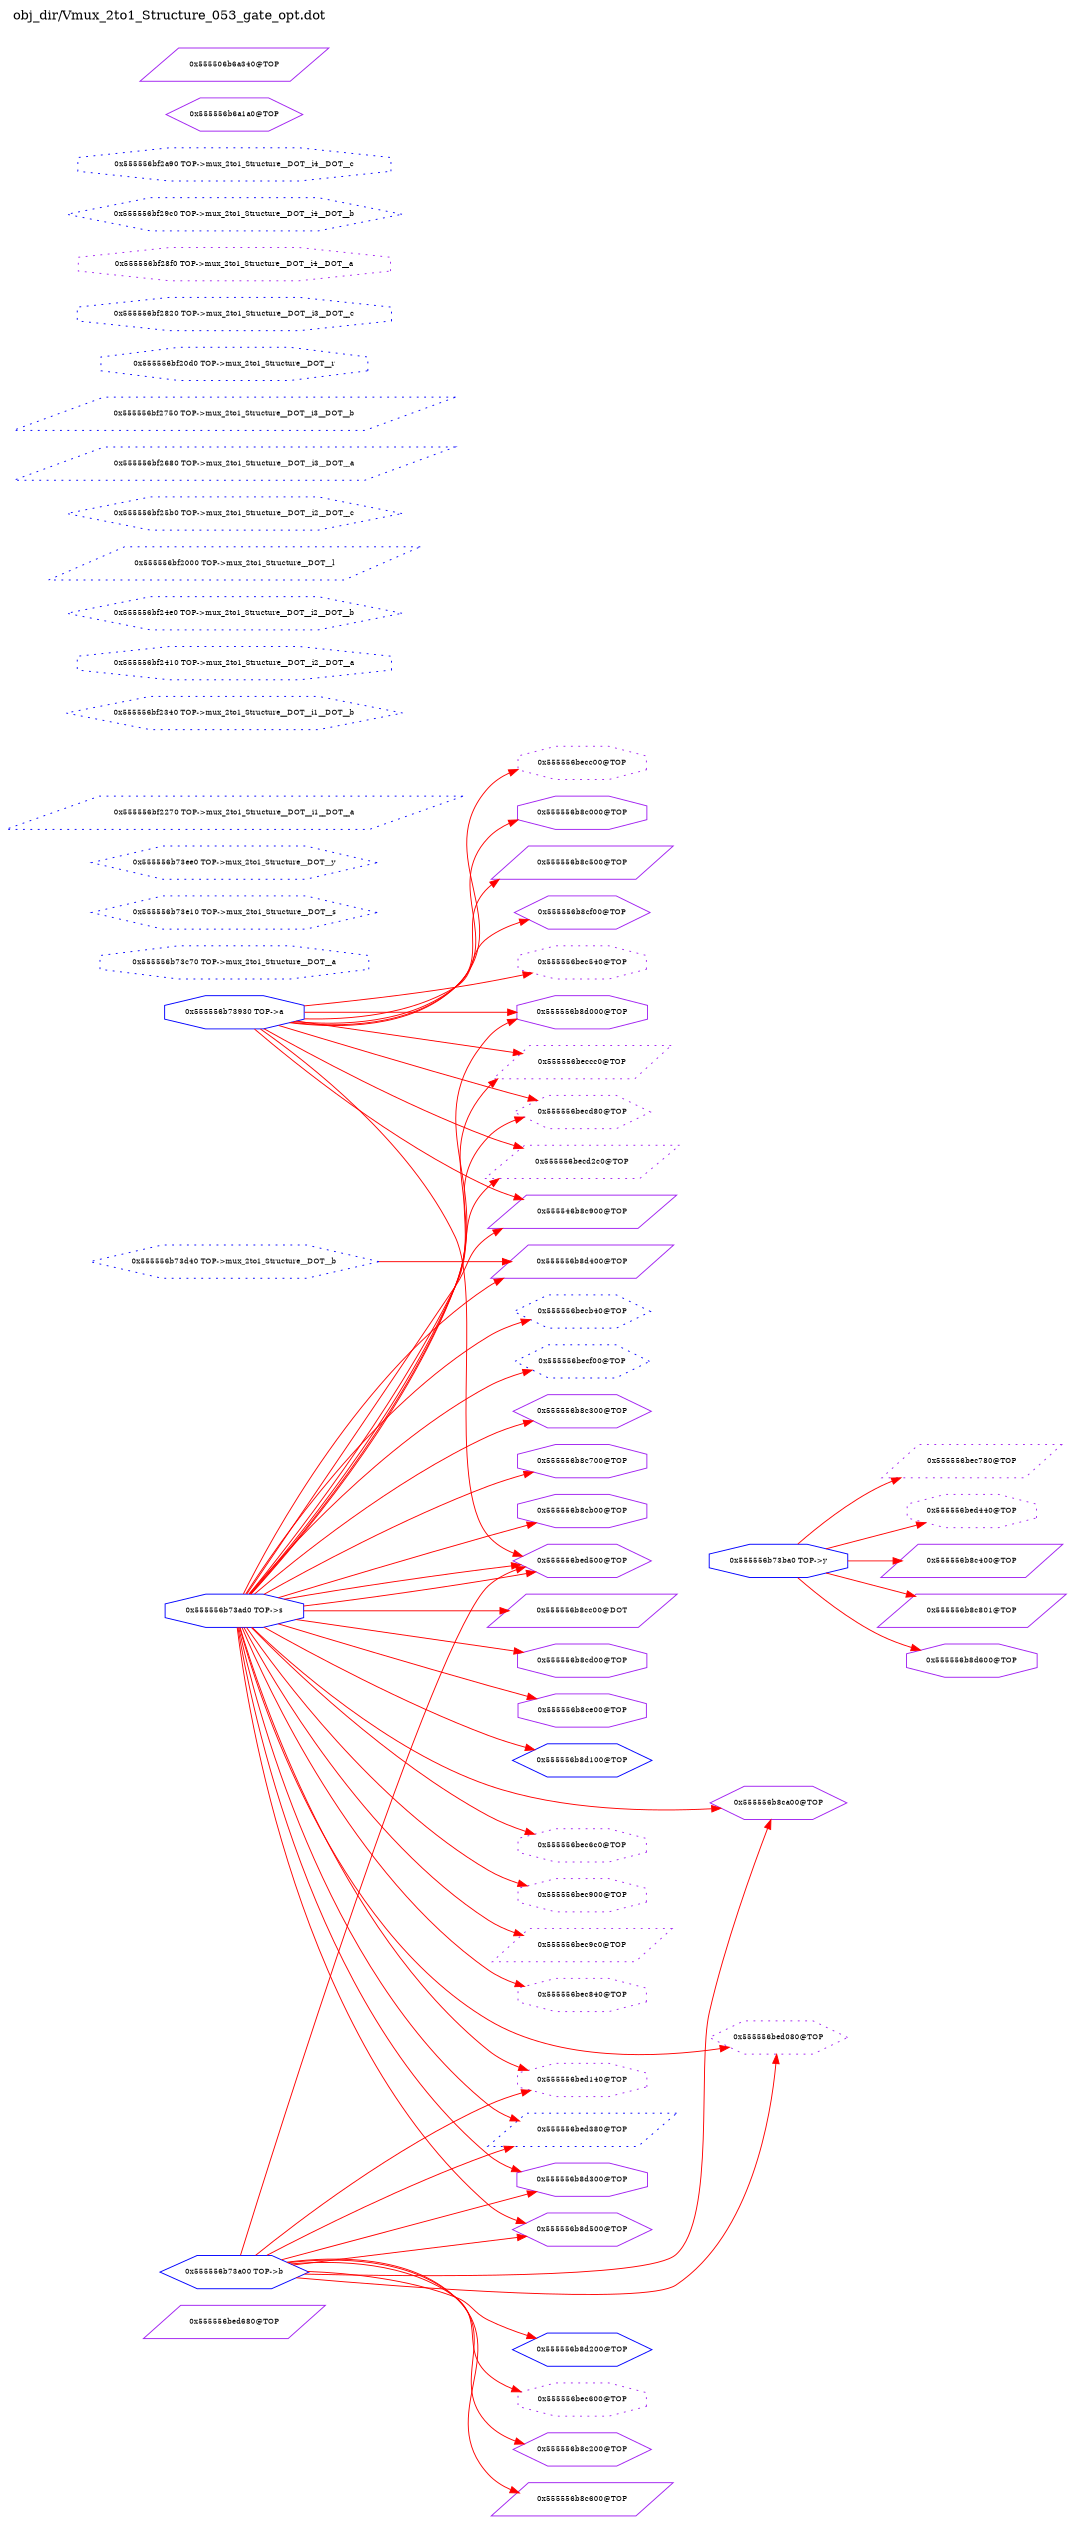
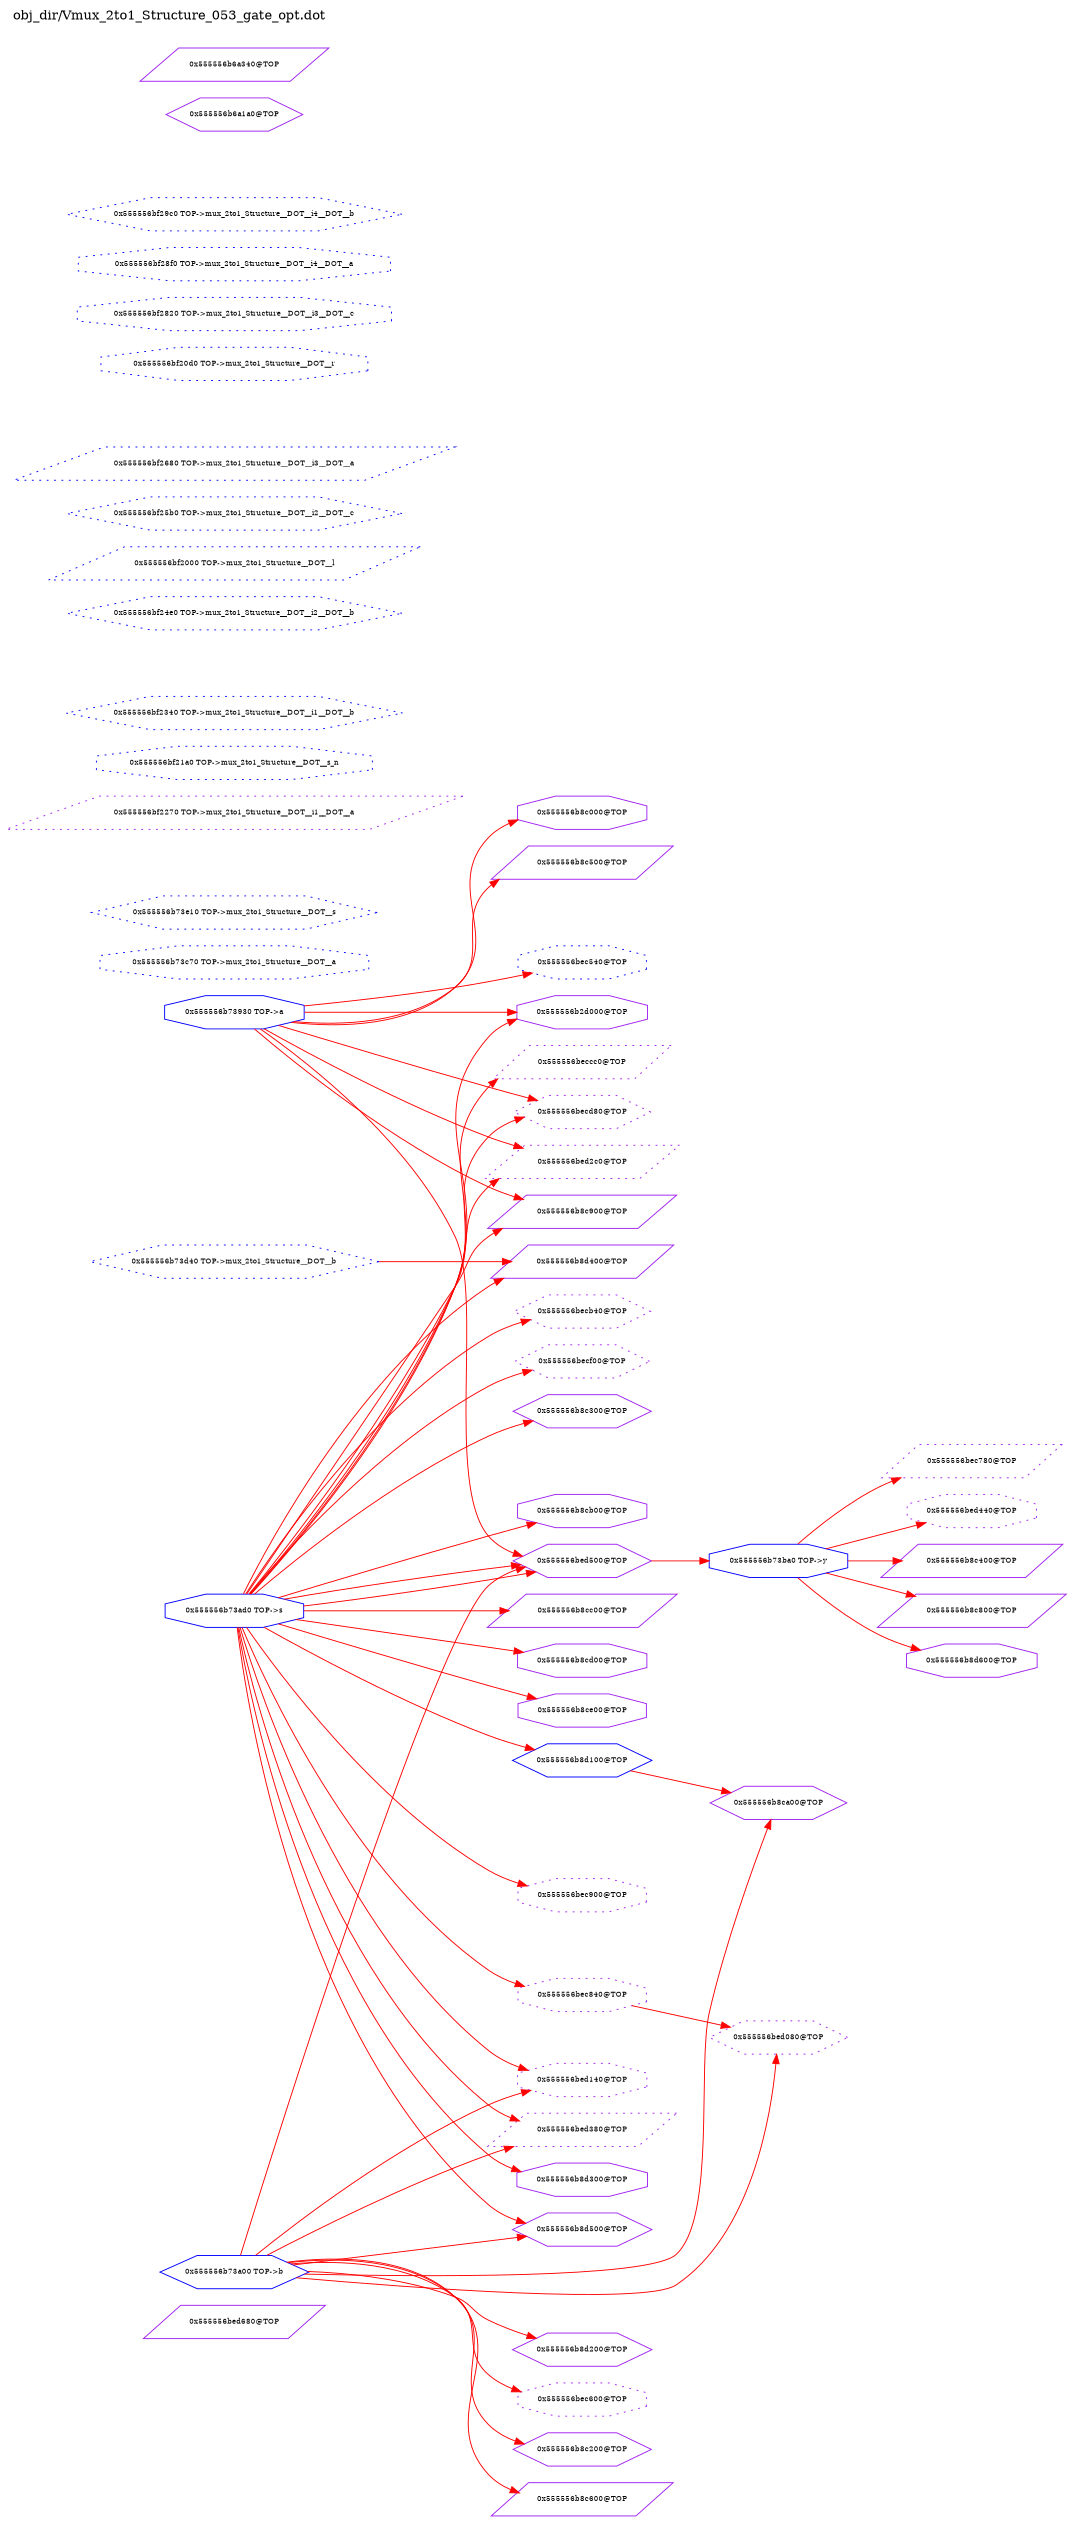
node "0x555506b6a340@TOP": label "0x555506b6a340@TOP" -> "0x555556b6a340@TOP"
node "0x555556bf2a90 TOP->mux_2to1_Structure__DOT__i4__DOT__c": removed
node "0x555556bf28f0 TOP->mux_2to1_Structure__DOT__i4__DOT__a": color purple -> blue
node "0x555556bf2750 TOP->mux_2to1_Structure__DOT__i3__DOT__b": removed
node "0x555556bf2410 TOP->mux_2to1_Structure__DOT__i2__DOT__a": removed
node "0x555556bf21a0 TOP->mux_2to1_Structure__DOT__s_n": added
node "0x555556becc00@TOP": removed
node "0x555556bf2270 TOP->mux_2to1_Structure__DOT__i1__DOT__a": color blue -> purple
node "0x555556b73ee0 TOP->mux_2to1_Structure__DOT__y": removed
node "0x555556b8cf00@TOP": removed
node "0x555556bec540@TOP": color purple -> blue
node "0x555556b8d000@TOP": label "0x555556b8d000@TOP" -> "0x555556b2d000@TOP"
edge "0x555556b73930 TOP->a" -> "0x555556beccc0@TOP": removed
node "0x555556becd2c0@TOP": label "0x555556becd2c0@TOP" -> "0x555556bed2c0@TOP"
node "0x555546b8c900@TOP": label "0x555546b8c900@TOP" -> "0x555556b8c900@TOP"
node "0x555556becb40@TOP": color blue -> purple
node "0x555556becf00@TOP": color blue -> purple
node "0x555556b8c700@TOP": removed
edge "0x555556bed500@TOP" -> "0x555556b73ba0 TOP->y": added
node "0x555556b8cc00@DOT": label "0x555556b8cc00@DOT" -> "0x555556b8cc00@TOP"
node "0x555556b8c801@TOP": label "0x555556b8c801@TOP" -> "0x555556b8c800@TOP"
edge "0x555556b73ad0 TOP->s" -> "0x555556b8ca00@TOP": now "0x555556b8d100@TOP" -> "0x555556b8ca00@TOP"
node "0x555556bec6c0@TOP": removed
edge "0x555556b73ad0 TOP->s" -> "0x555556bed080@TOP": now "0x555556bec840@TOP" -> "0x555556bed080@TOP"
node "0x555556bec9c0@TOP": removed
node "0x555556bed380@TOP": color blue -> purple
edge "0x555556b73a00 TOP->b" -> "0x555556b8d300@TOP": removed
node "0x555556b8d200@TOP": color blue -> purple
